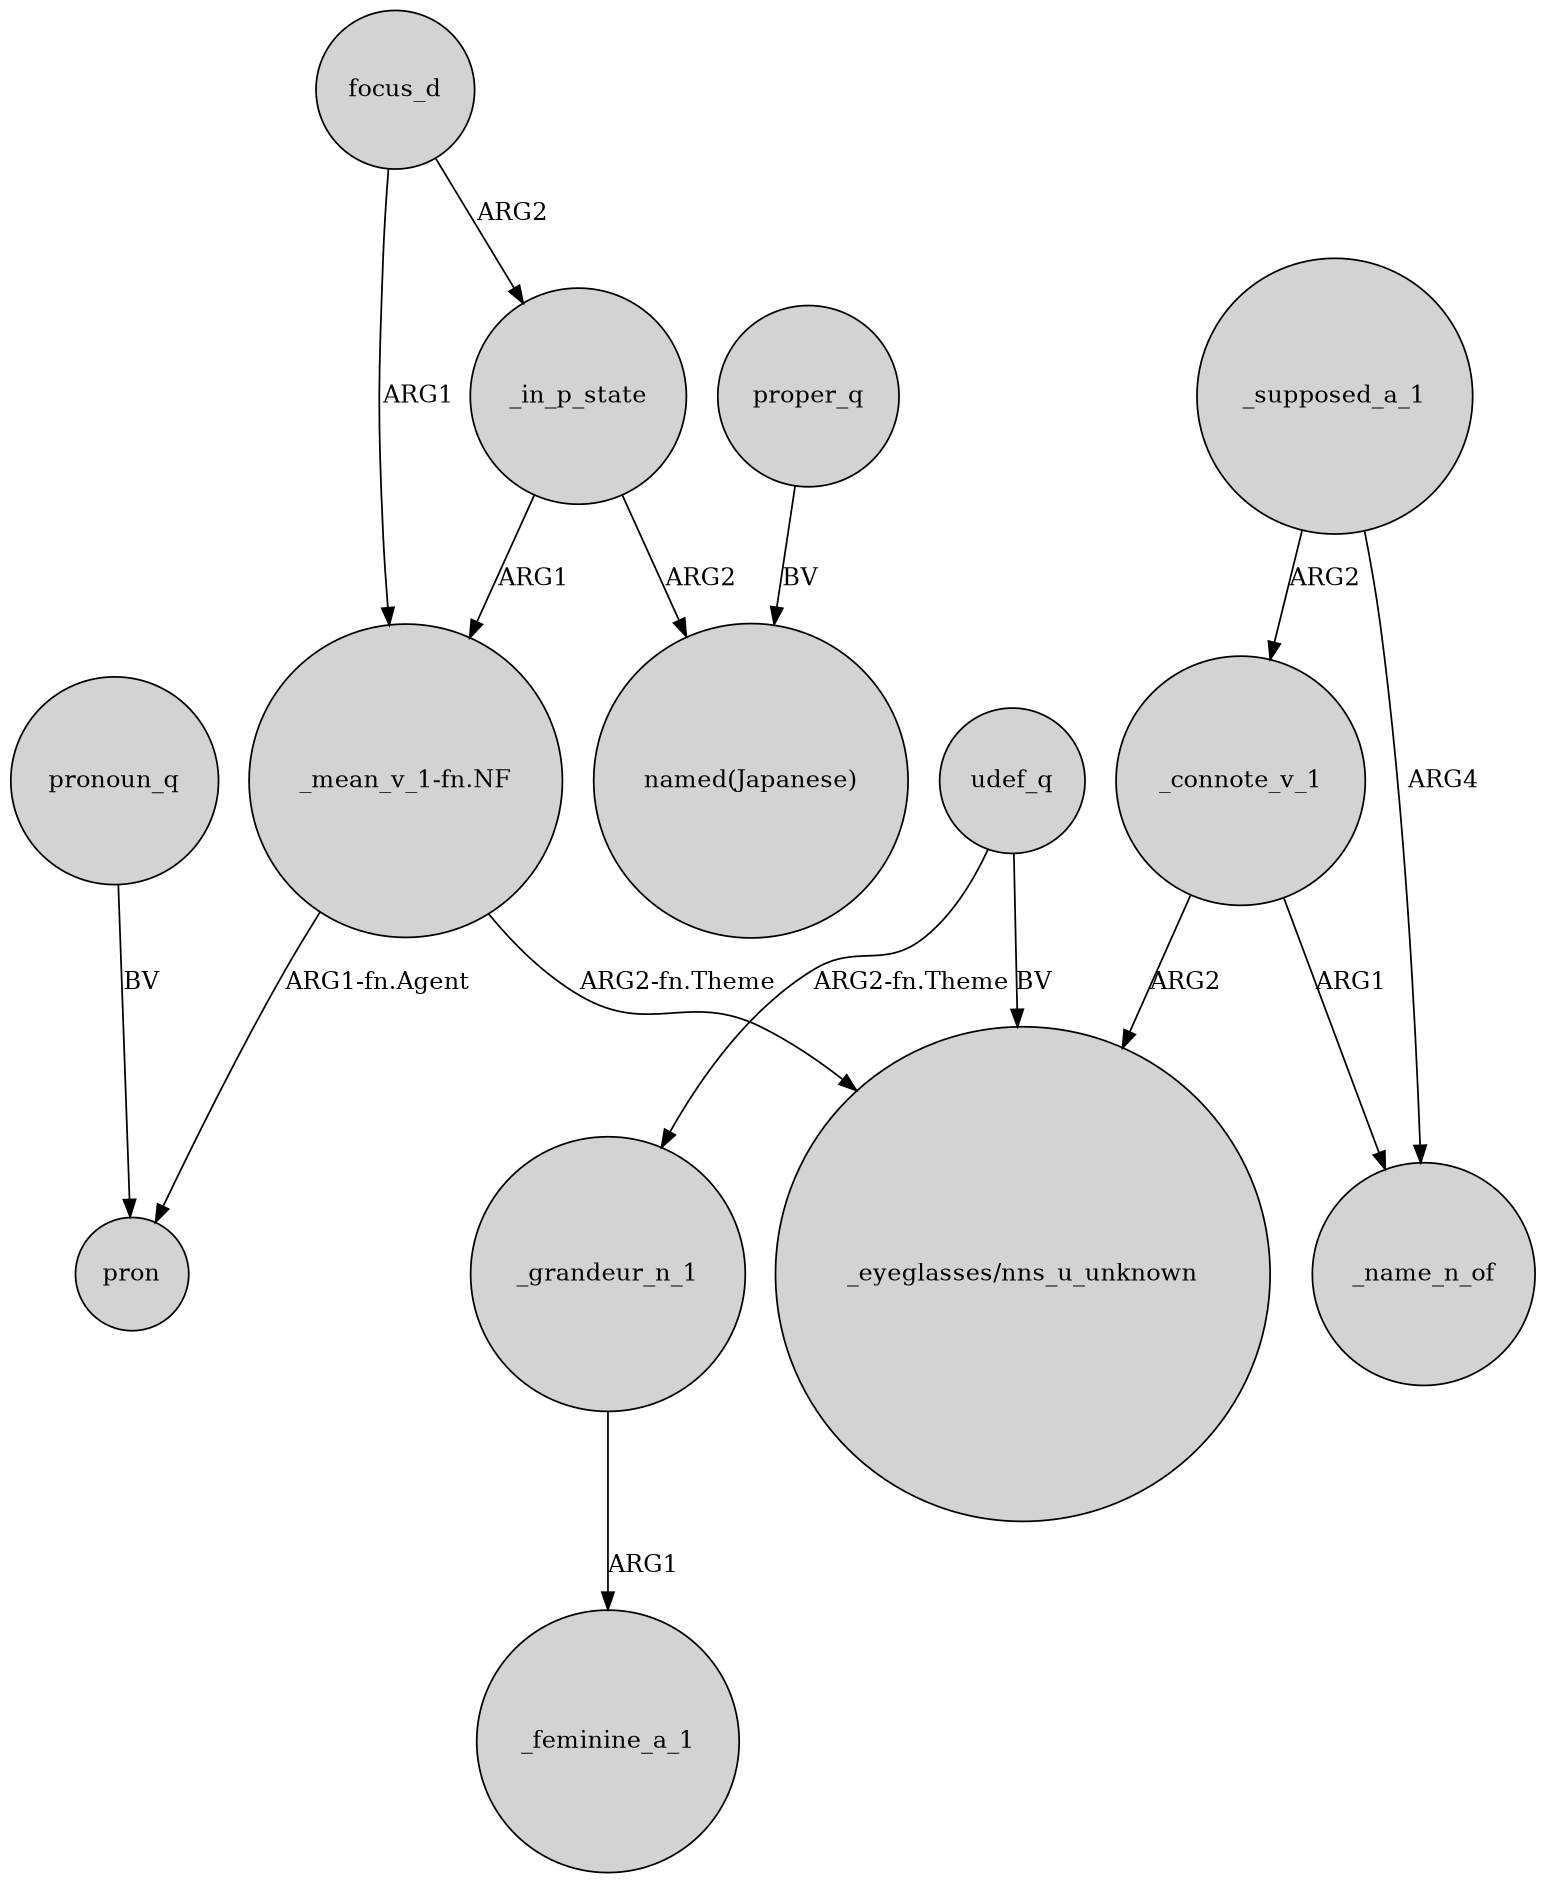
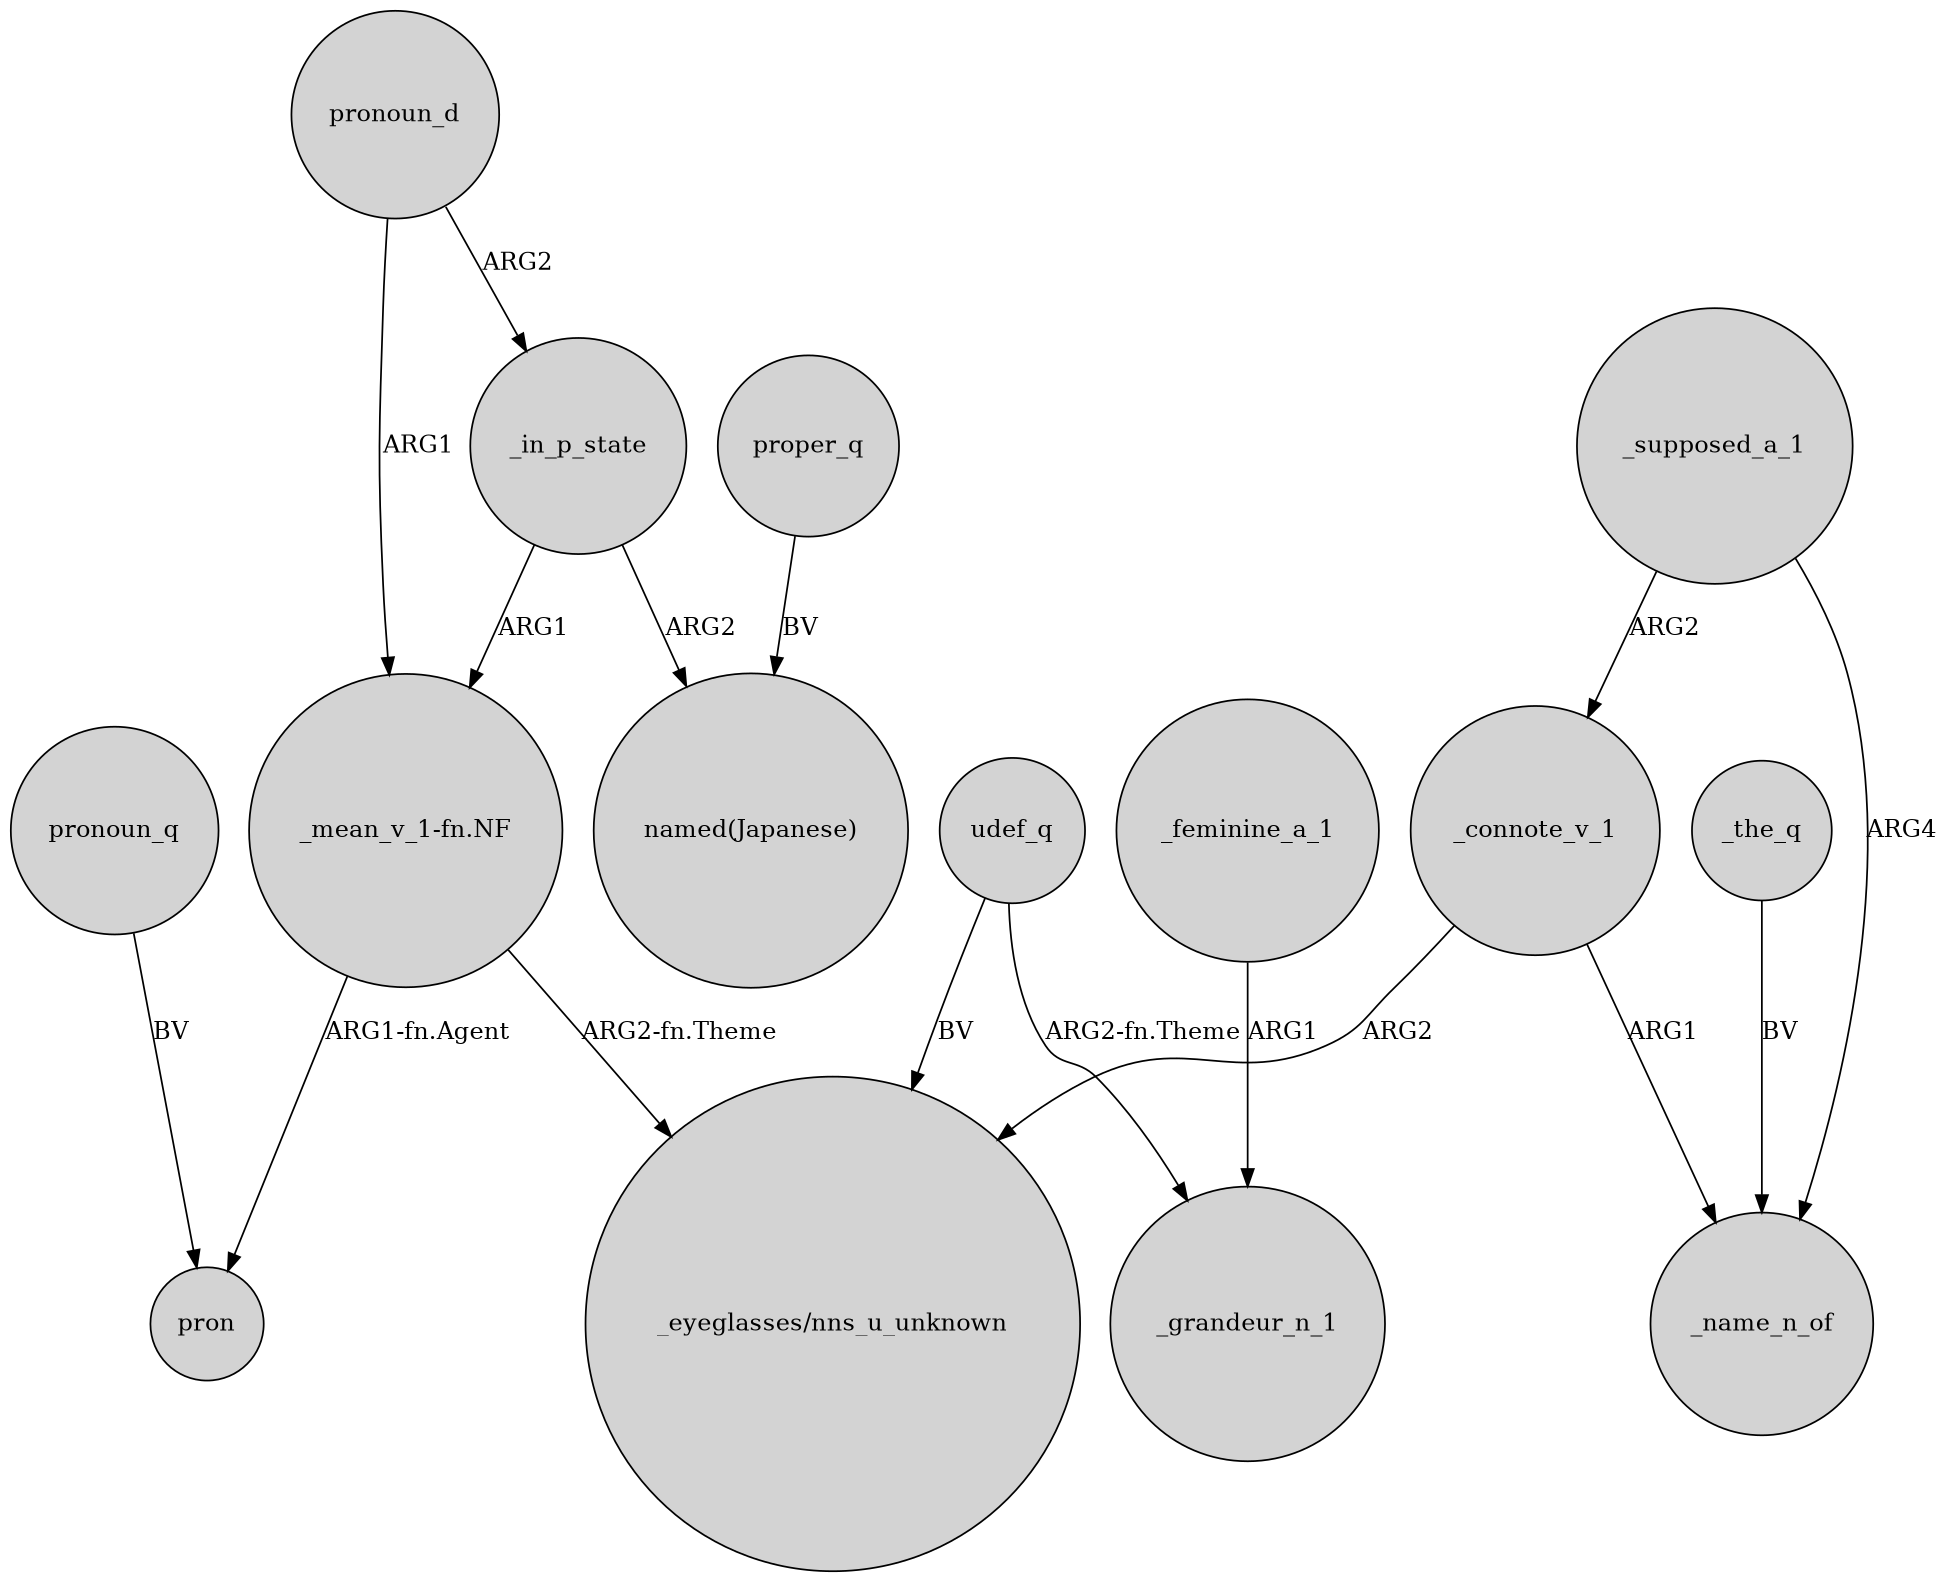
node "focus_d": label "focus_d" -> "pronoun_d"
node "_the_q": added
edge "_grandeur_n_1" -> "_feminine_a_1": reversed
